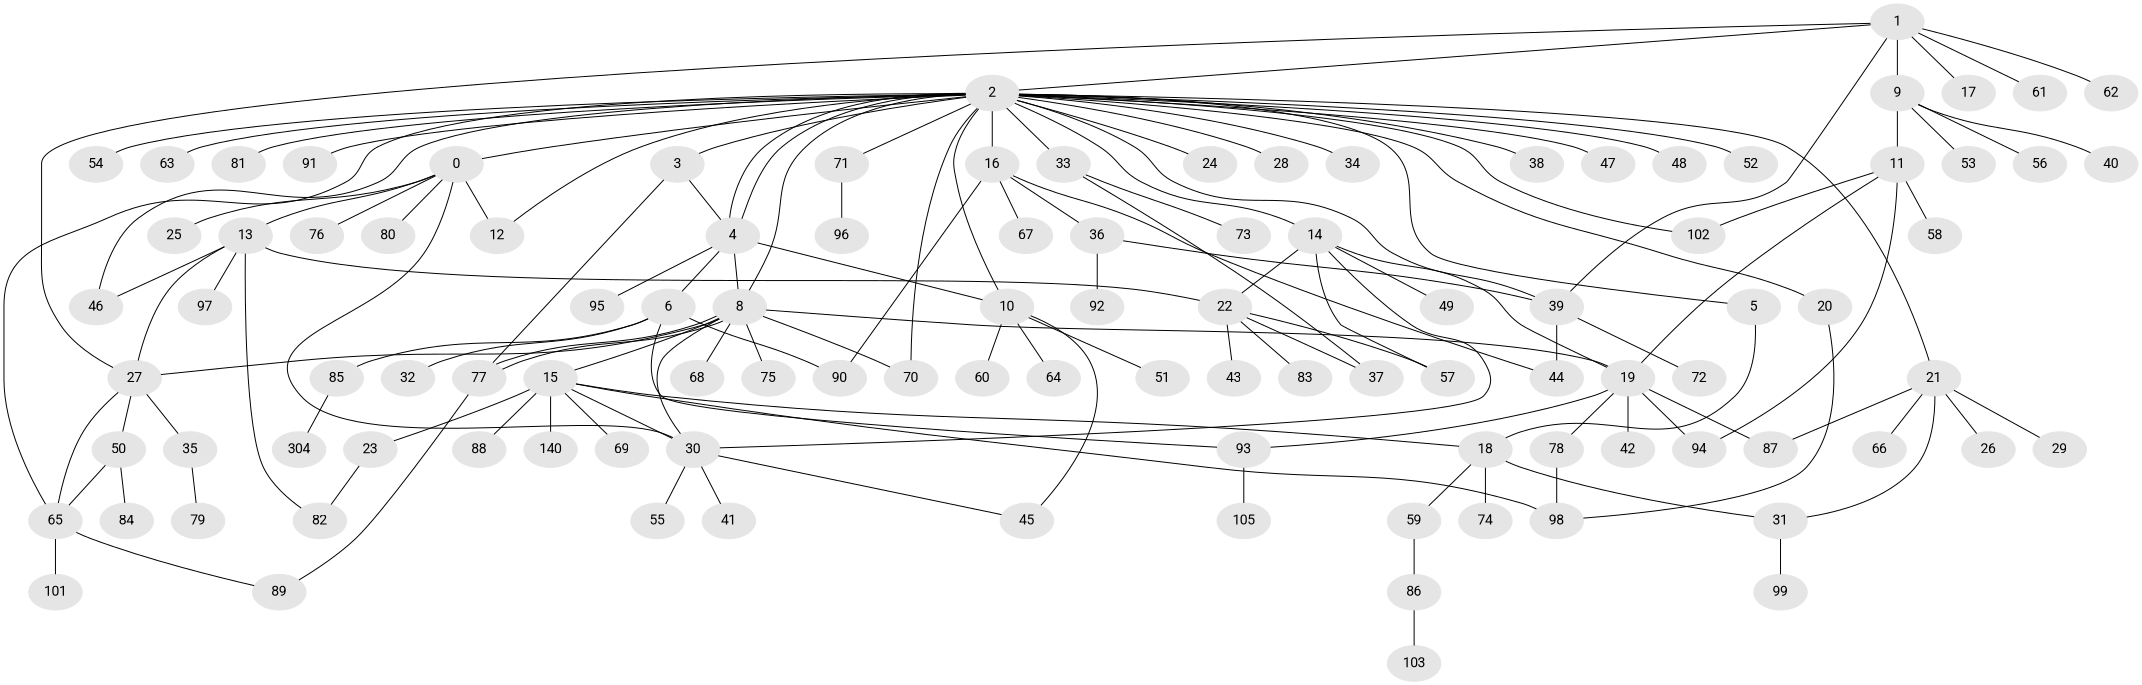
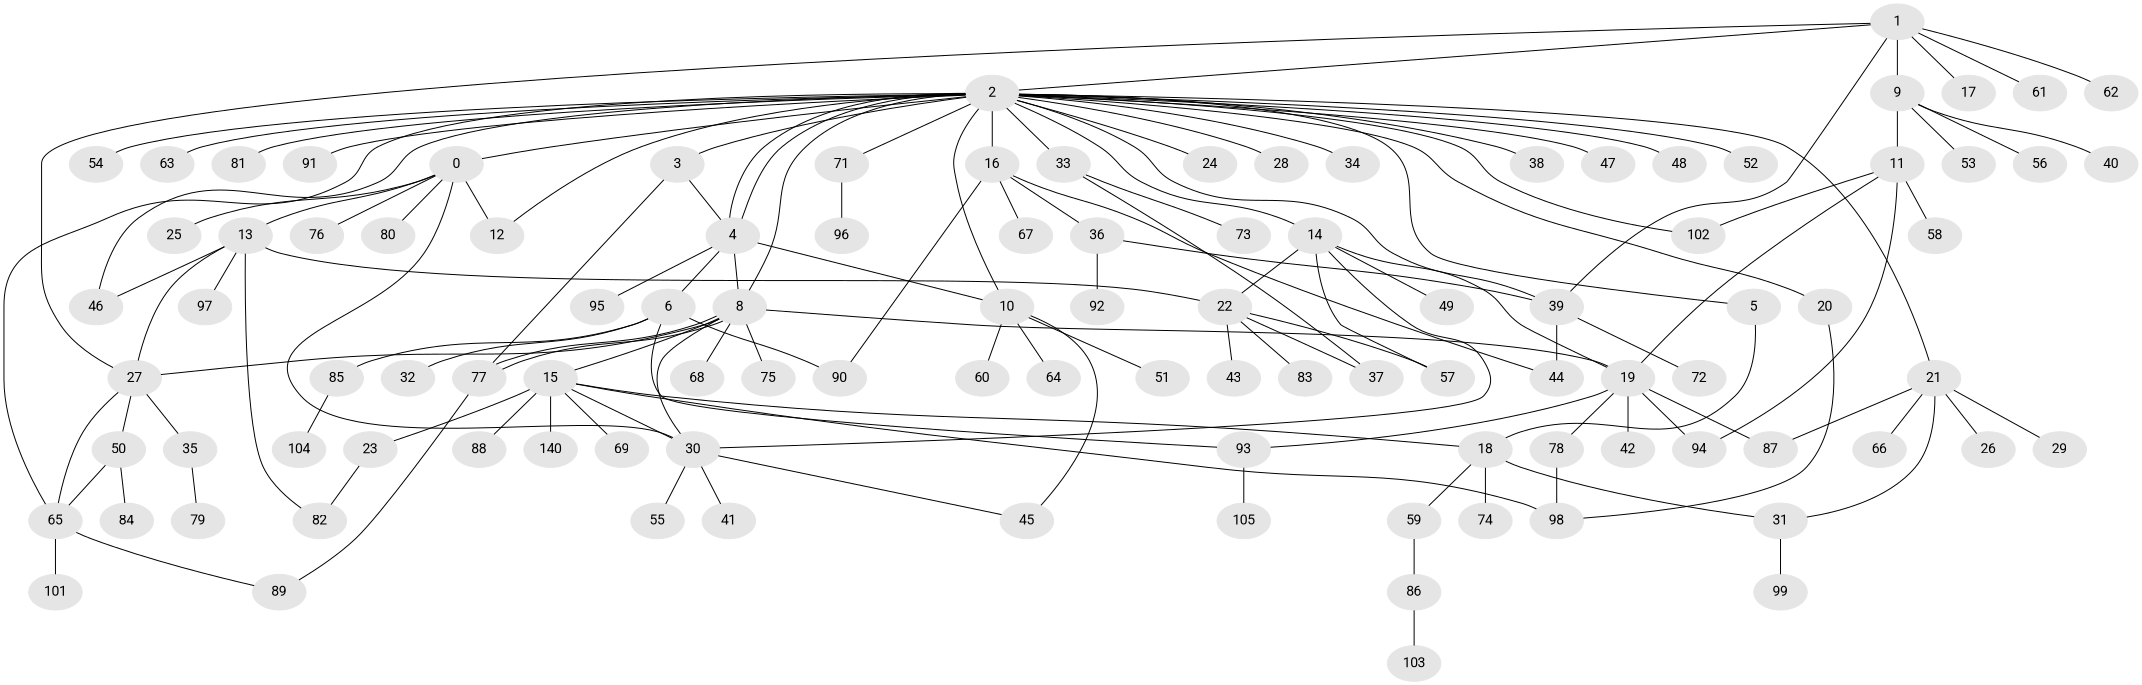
node "70": removed
node "304": label "304" -> "104"
